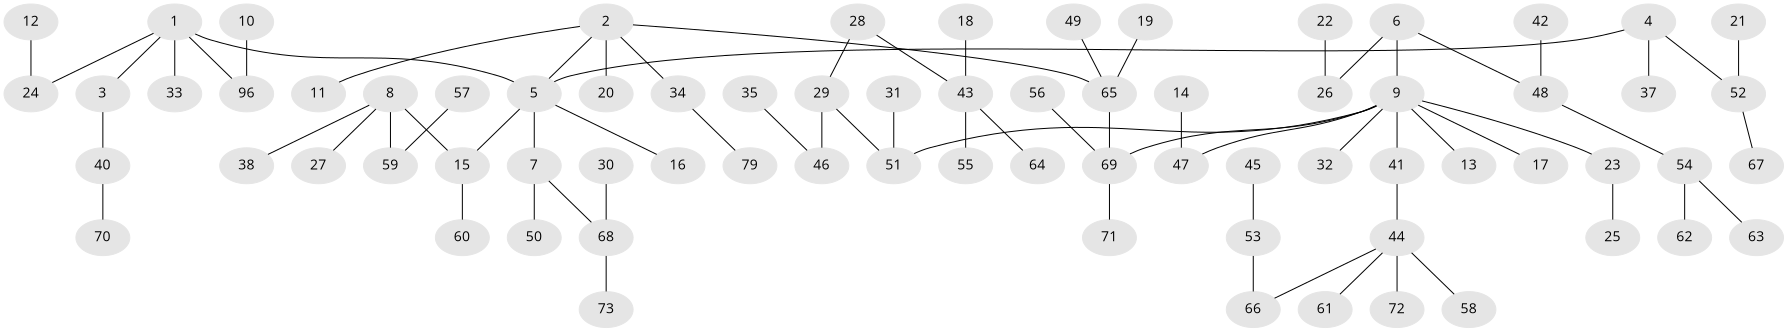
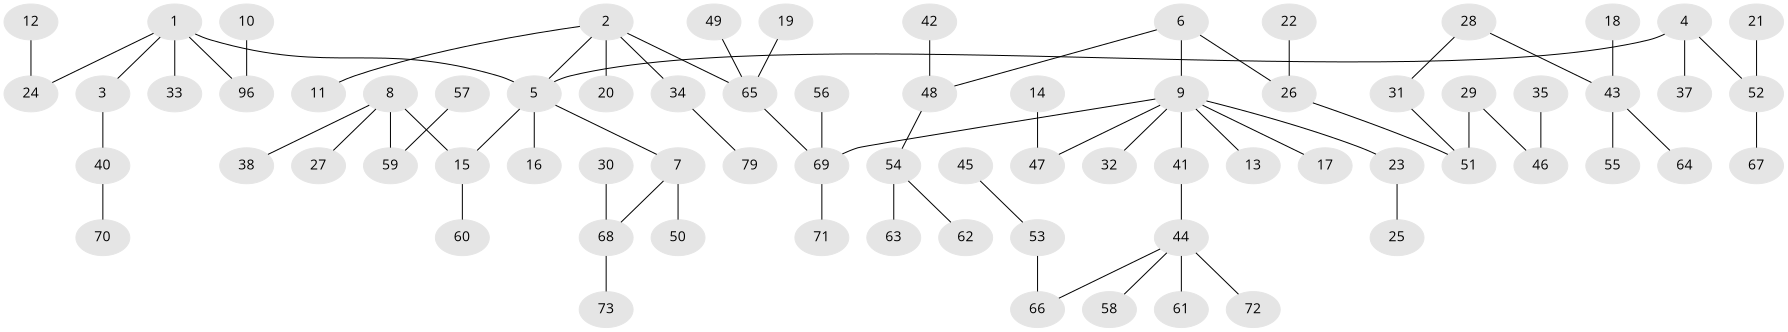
edge "28" -- "29": now "28" -- "31"
edge "9" -- "51": now "26" -- "51"
